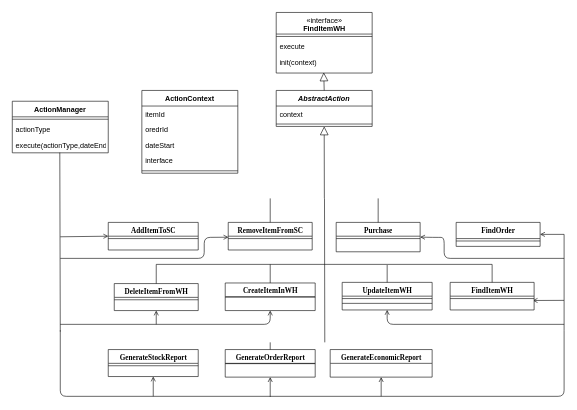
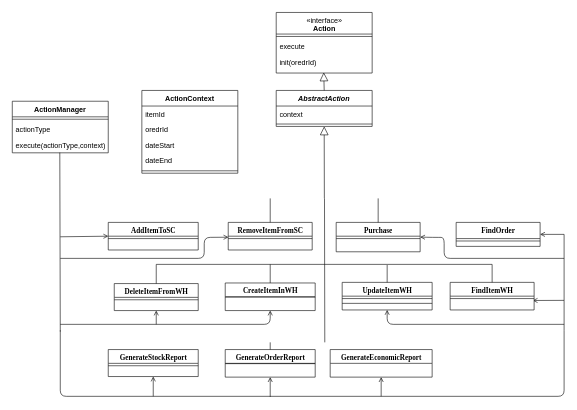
node "«interface» FindItemWH": label "«interface» FindItemWH" -> "«interface» Action"
node "init(context)": label "init(context)" -> "init(oredrId)"
node "execute(actionType,dateEnd)": label "execute(actionType,dateEnd)" -> "execute(actionType,context)"
node "interface": label "interface" -> "dateEnd"
